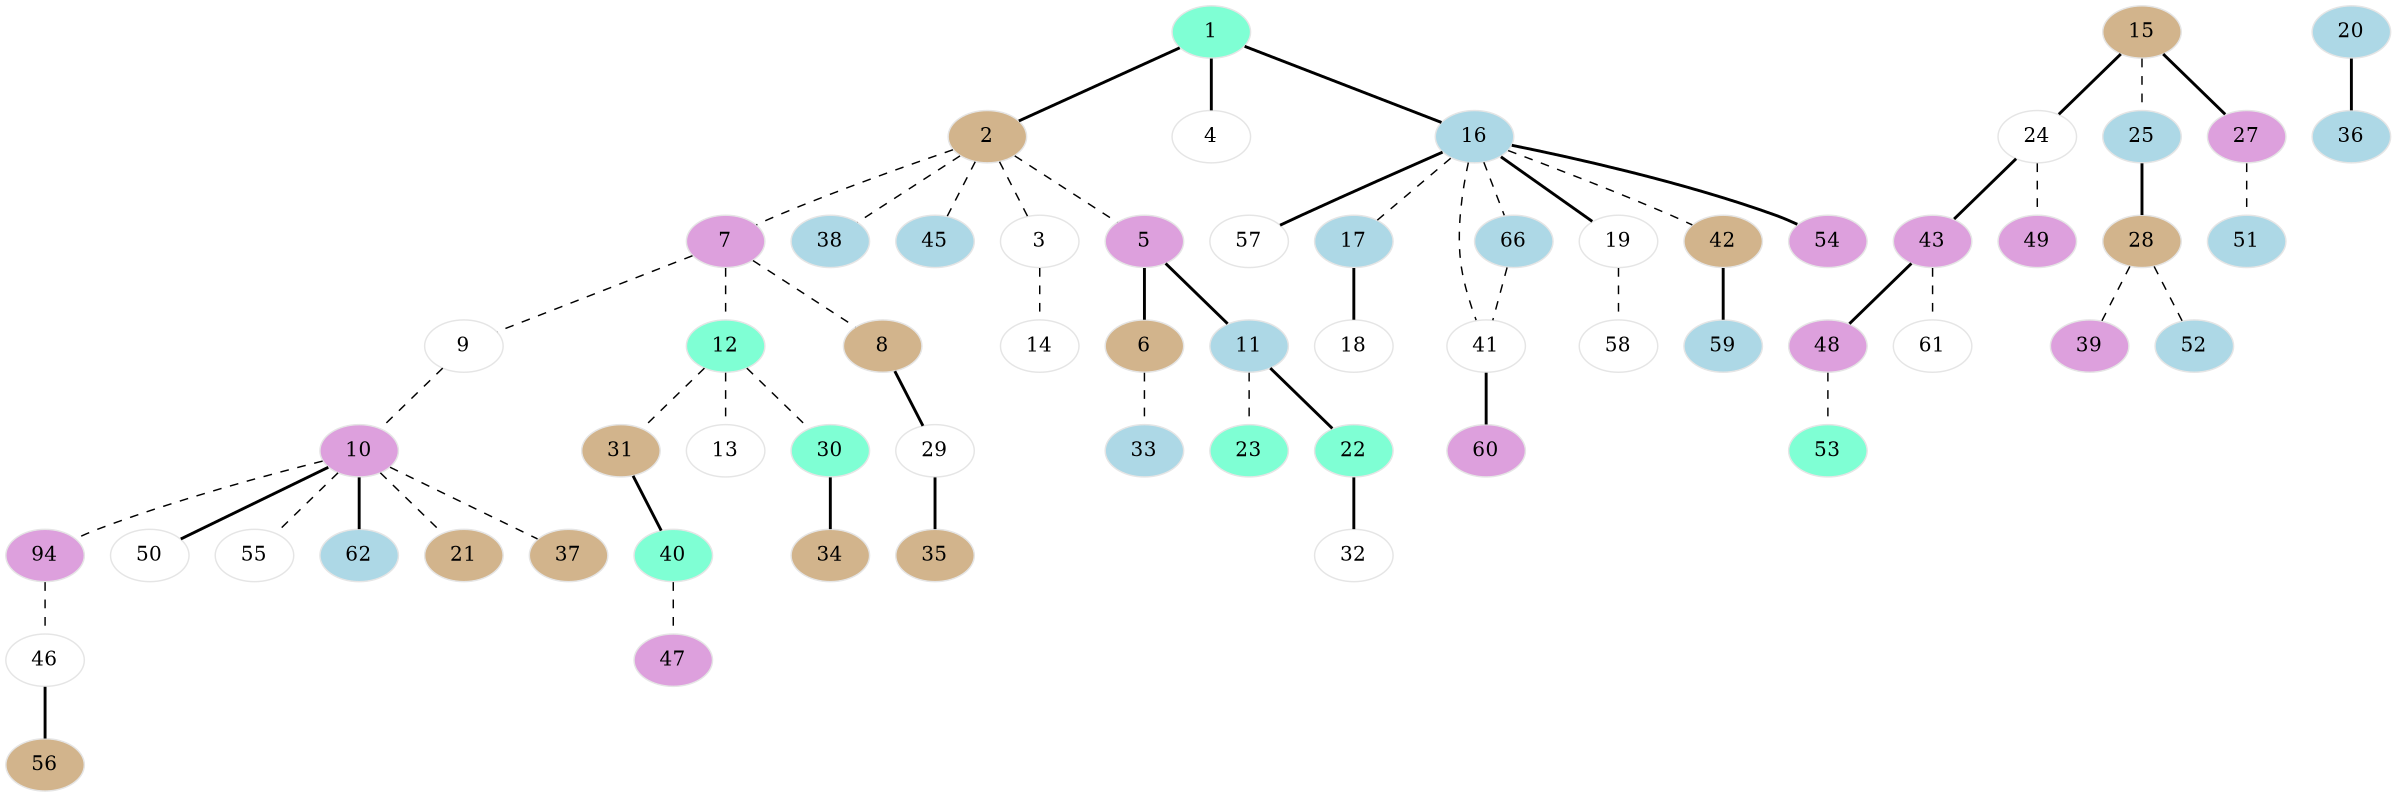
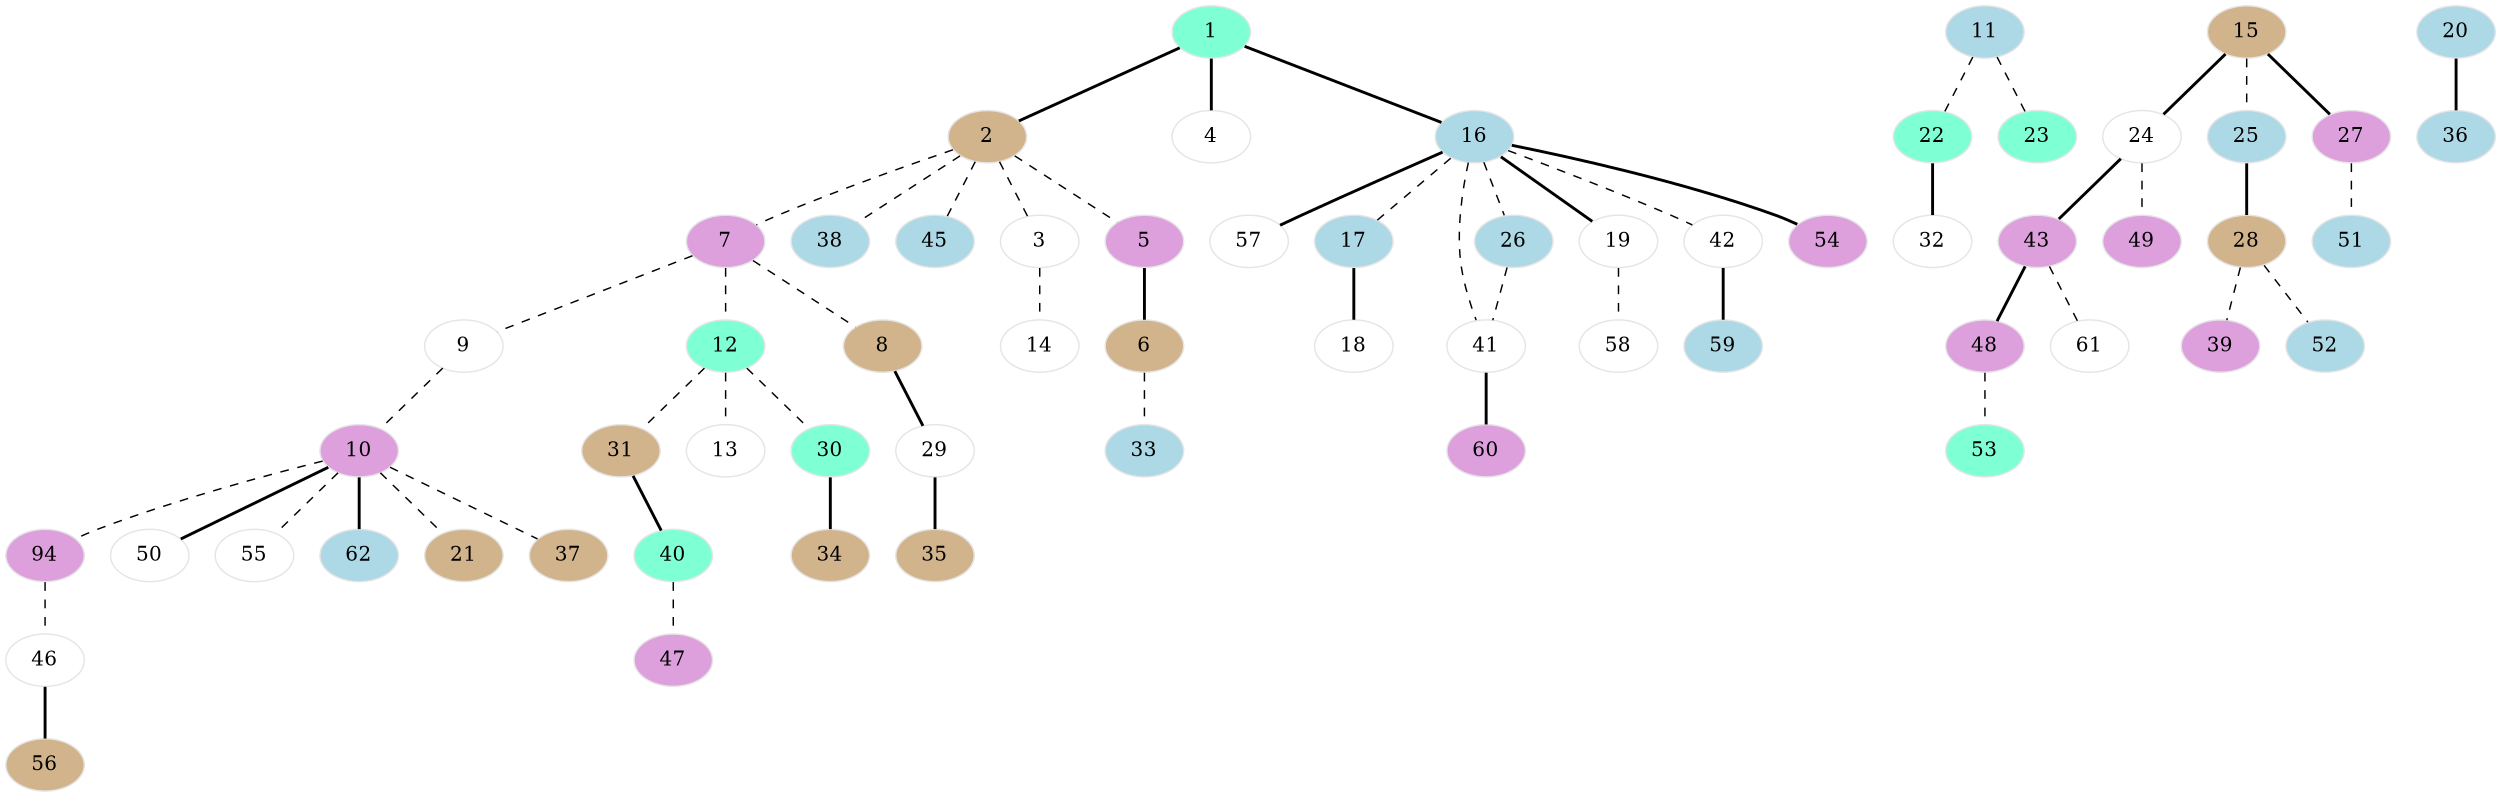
node "66": label "66" -> "26"
node "42": fillcolor tan -> white
edge "5" -- "11": removed
edge "11" -- "22": style bold -> dashed
